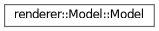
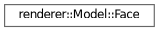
node "renderer::Model::Model": label "renderer::Model::Model" -> "renderer::Model::Face"
